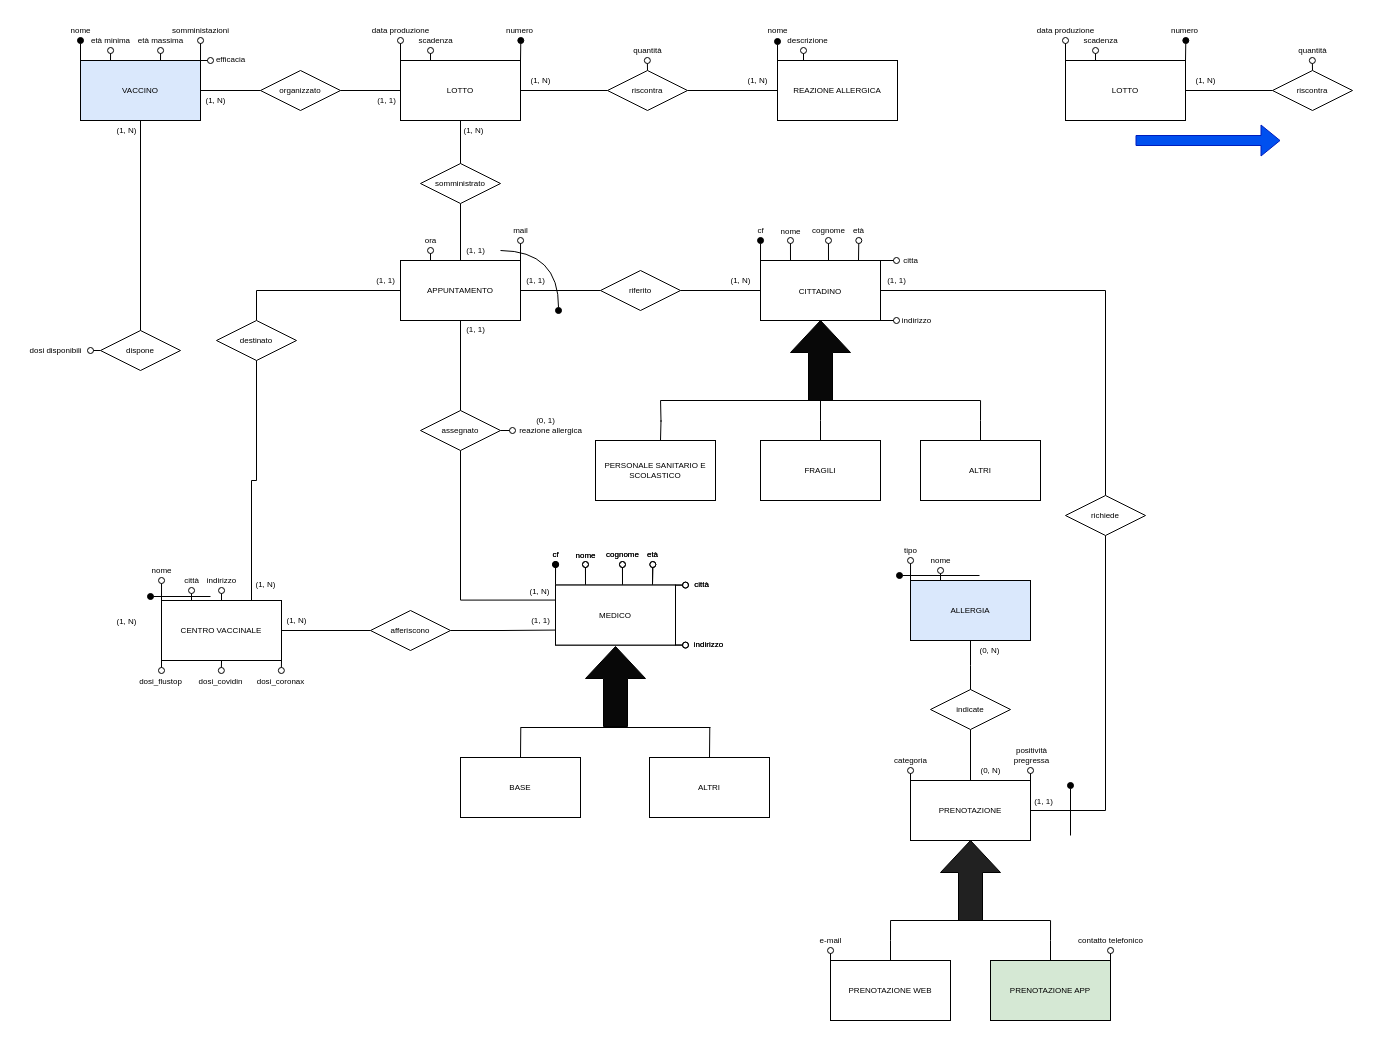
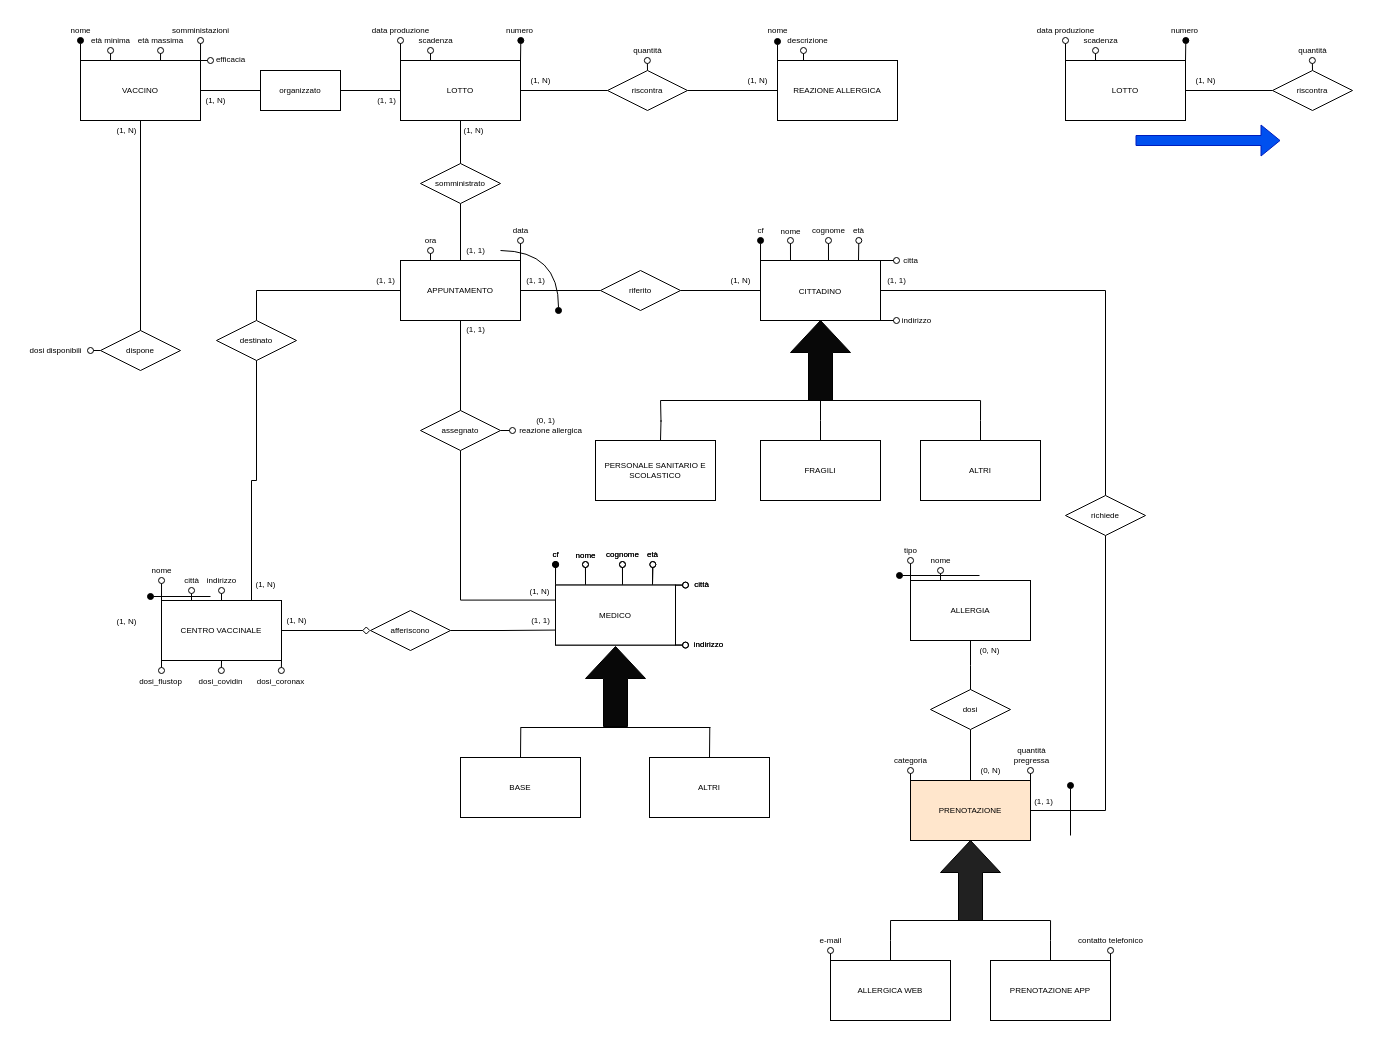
node "VACCINO": fillcolor #dae8fc -> #ffffff
node "organizzato": shape diamond -> rectangle
node "mail": label "mail" -> "data"
node "ALLERGIA": fillcolor #dae8fc -> #ffffff
edge "CENTRO VACCINALE" -- "afferiscono": arrowhead none -> diamond
node "indicate": label "indicate" -> "dosi"
node "positività pregressa": label "positività pregressa" -> "quantità pregressa"
node "PRENOTAZIONE": fillcolor #ffffff -> #ffe6cc
node "PRENOTAZIONE WEB": label "PRENOTAZIONE WEB" -> "ALLERGICA WEB"
node "PRENOTAZIONE APP": fillcolor #d5e8d4 -> #ffffff
